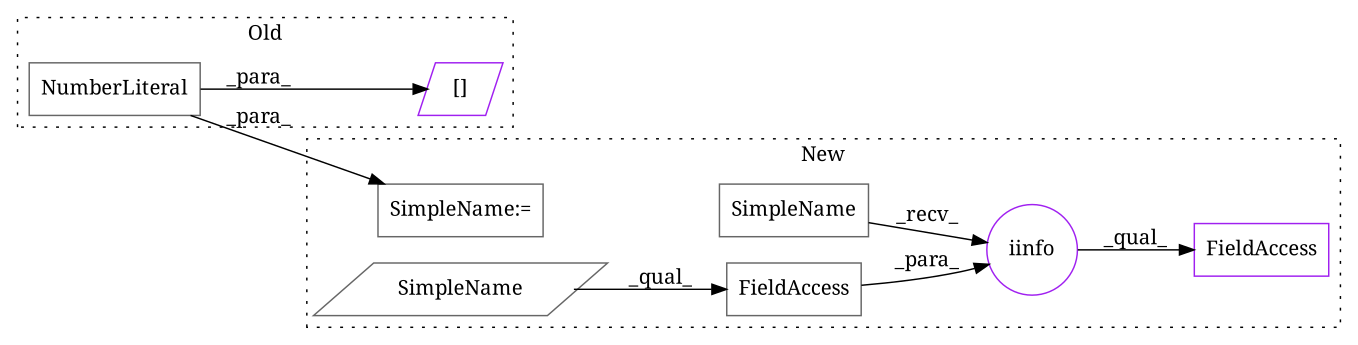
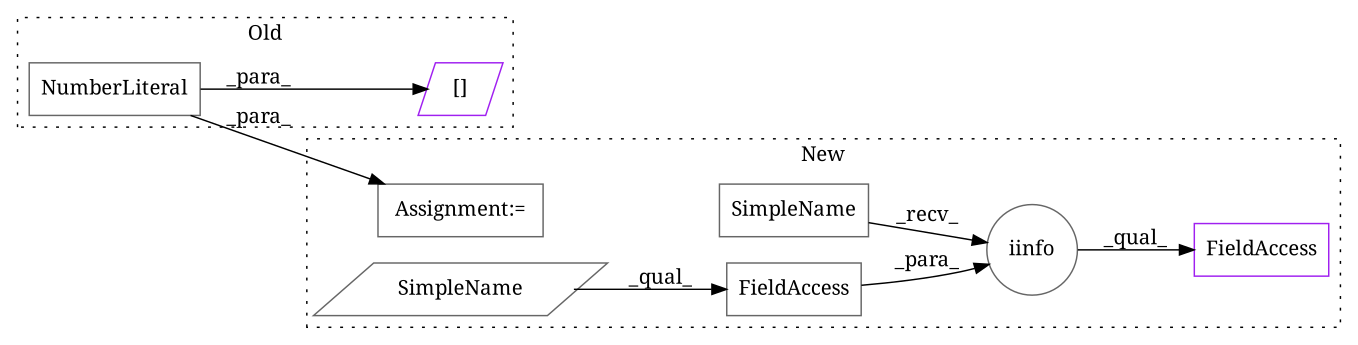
node "SimpleName:=": label "SimpleName:=" -> "Assignment:="
node "iinfo": color purple -> gray40
